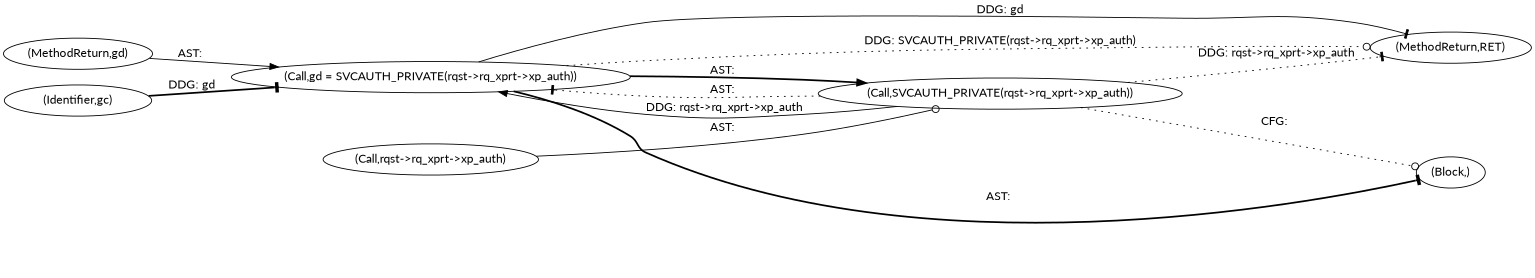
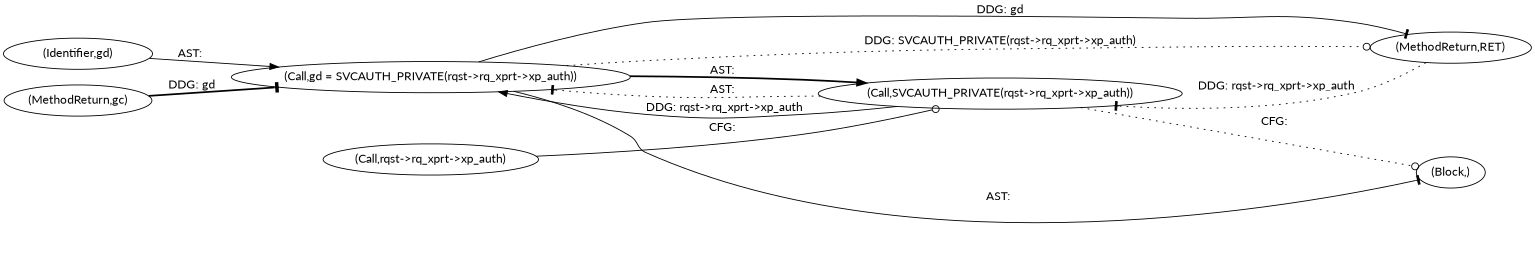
node "(MethodReturn,gd)": label "(MethodReturn,gd)" -> "(Identifier,gd)"
edge "(Call,SVCAUTH_PRIVATE(rqst->rq_xprt->xp_auth))" -> "(MethodReturn,RET)": reversed
node "(Identifier,gc)": label "(Identifier,gc)" -> "(MethodReturn,gc)"
edge "(Call,rqst->rq_xprt->xp_auth)" -> "(Call,SVCAUTH_PRIVATE(rqst->rq_xprt->xp_auth))": label "AST: " -> "CFG: "
edge "(Call,gd = SVCAUTH_PRIVATE(rqst->rq_xprt->xp_auth))" -> "(Block,)": style bold -> solid
